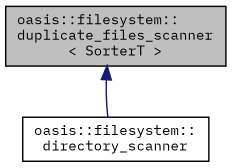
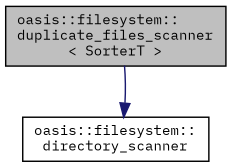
edge "oasis::filesystem:: directory_scanner" -> "oasis::filesystem:: duplicate_files_scanner < SorterT >": reversed
